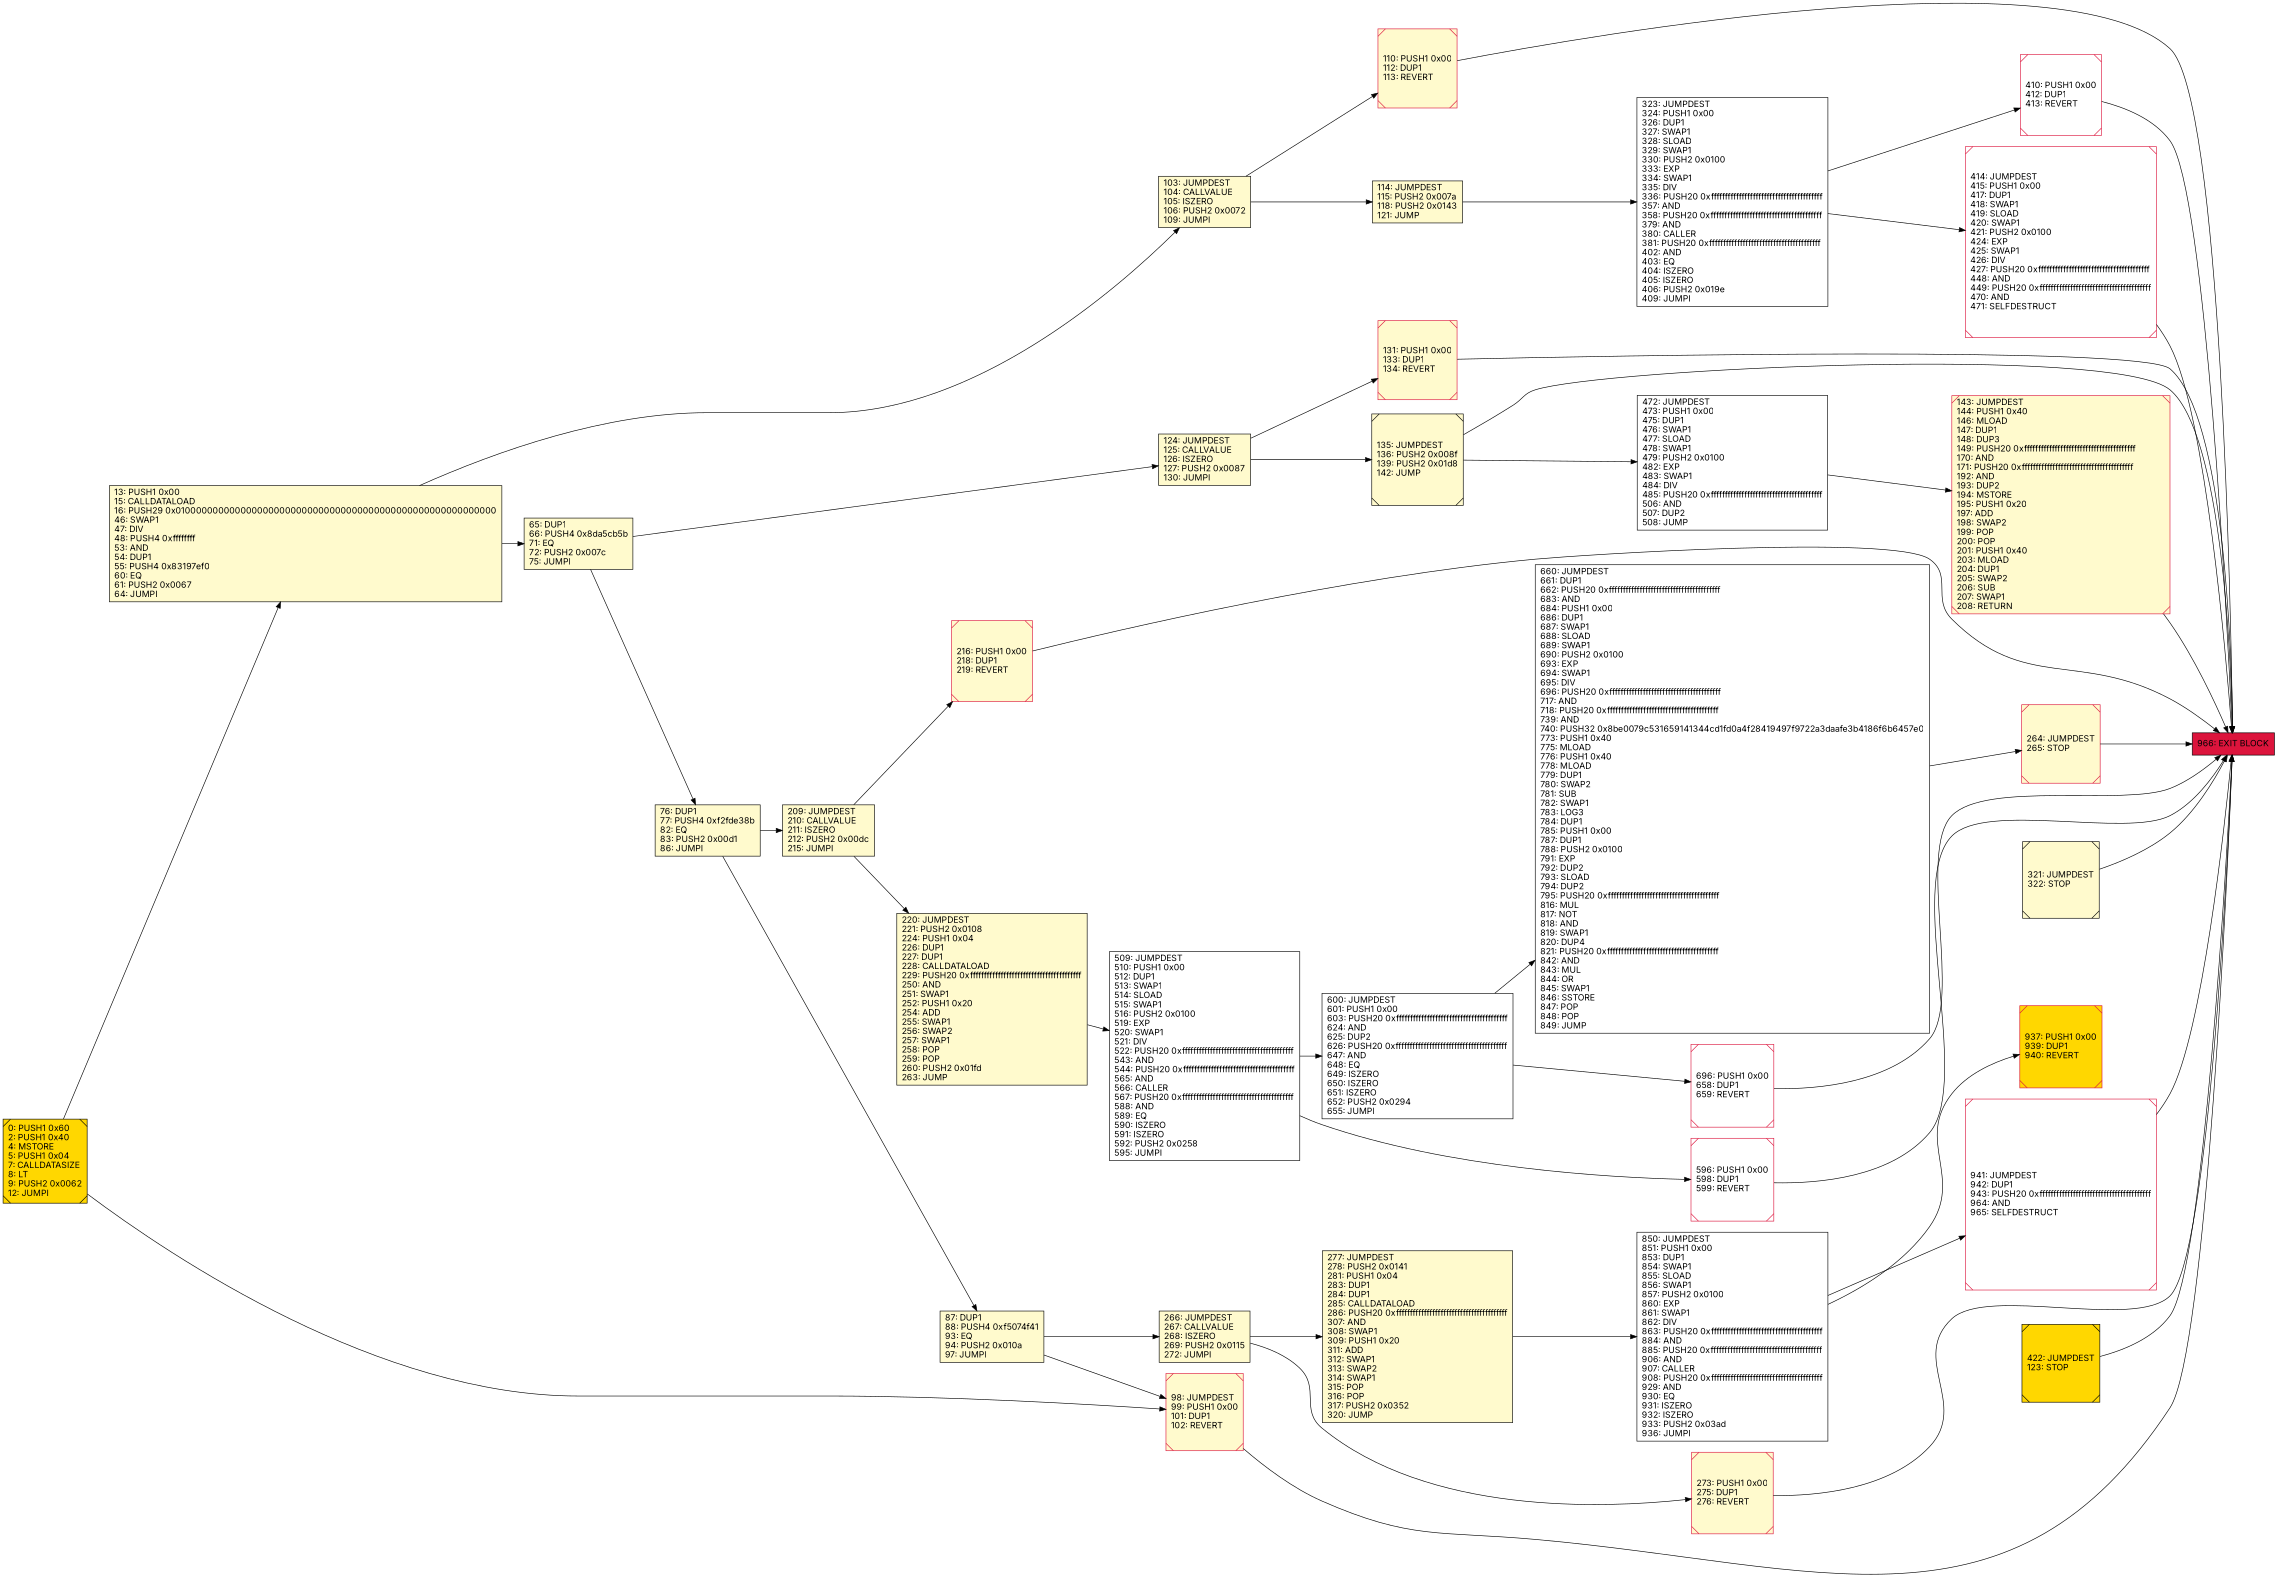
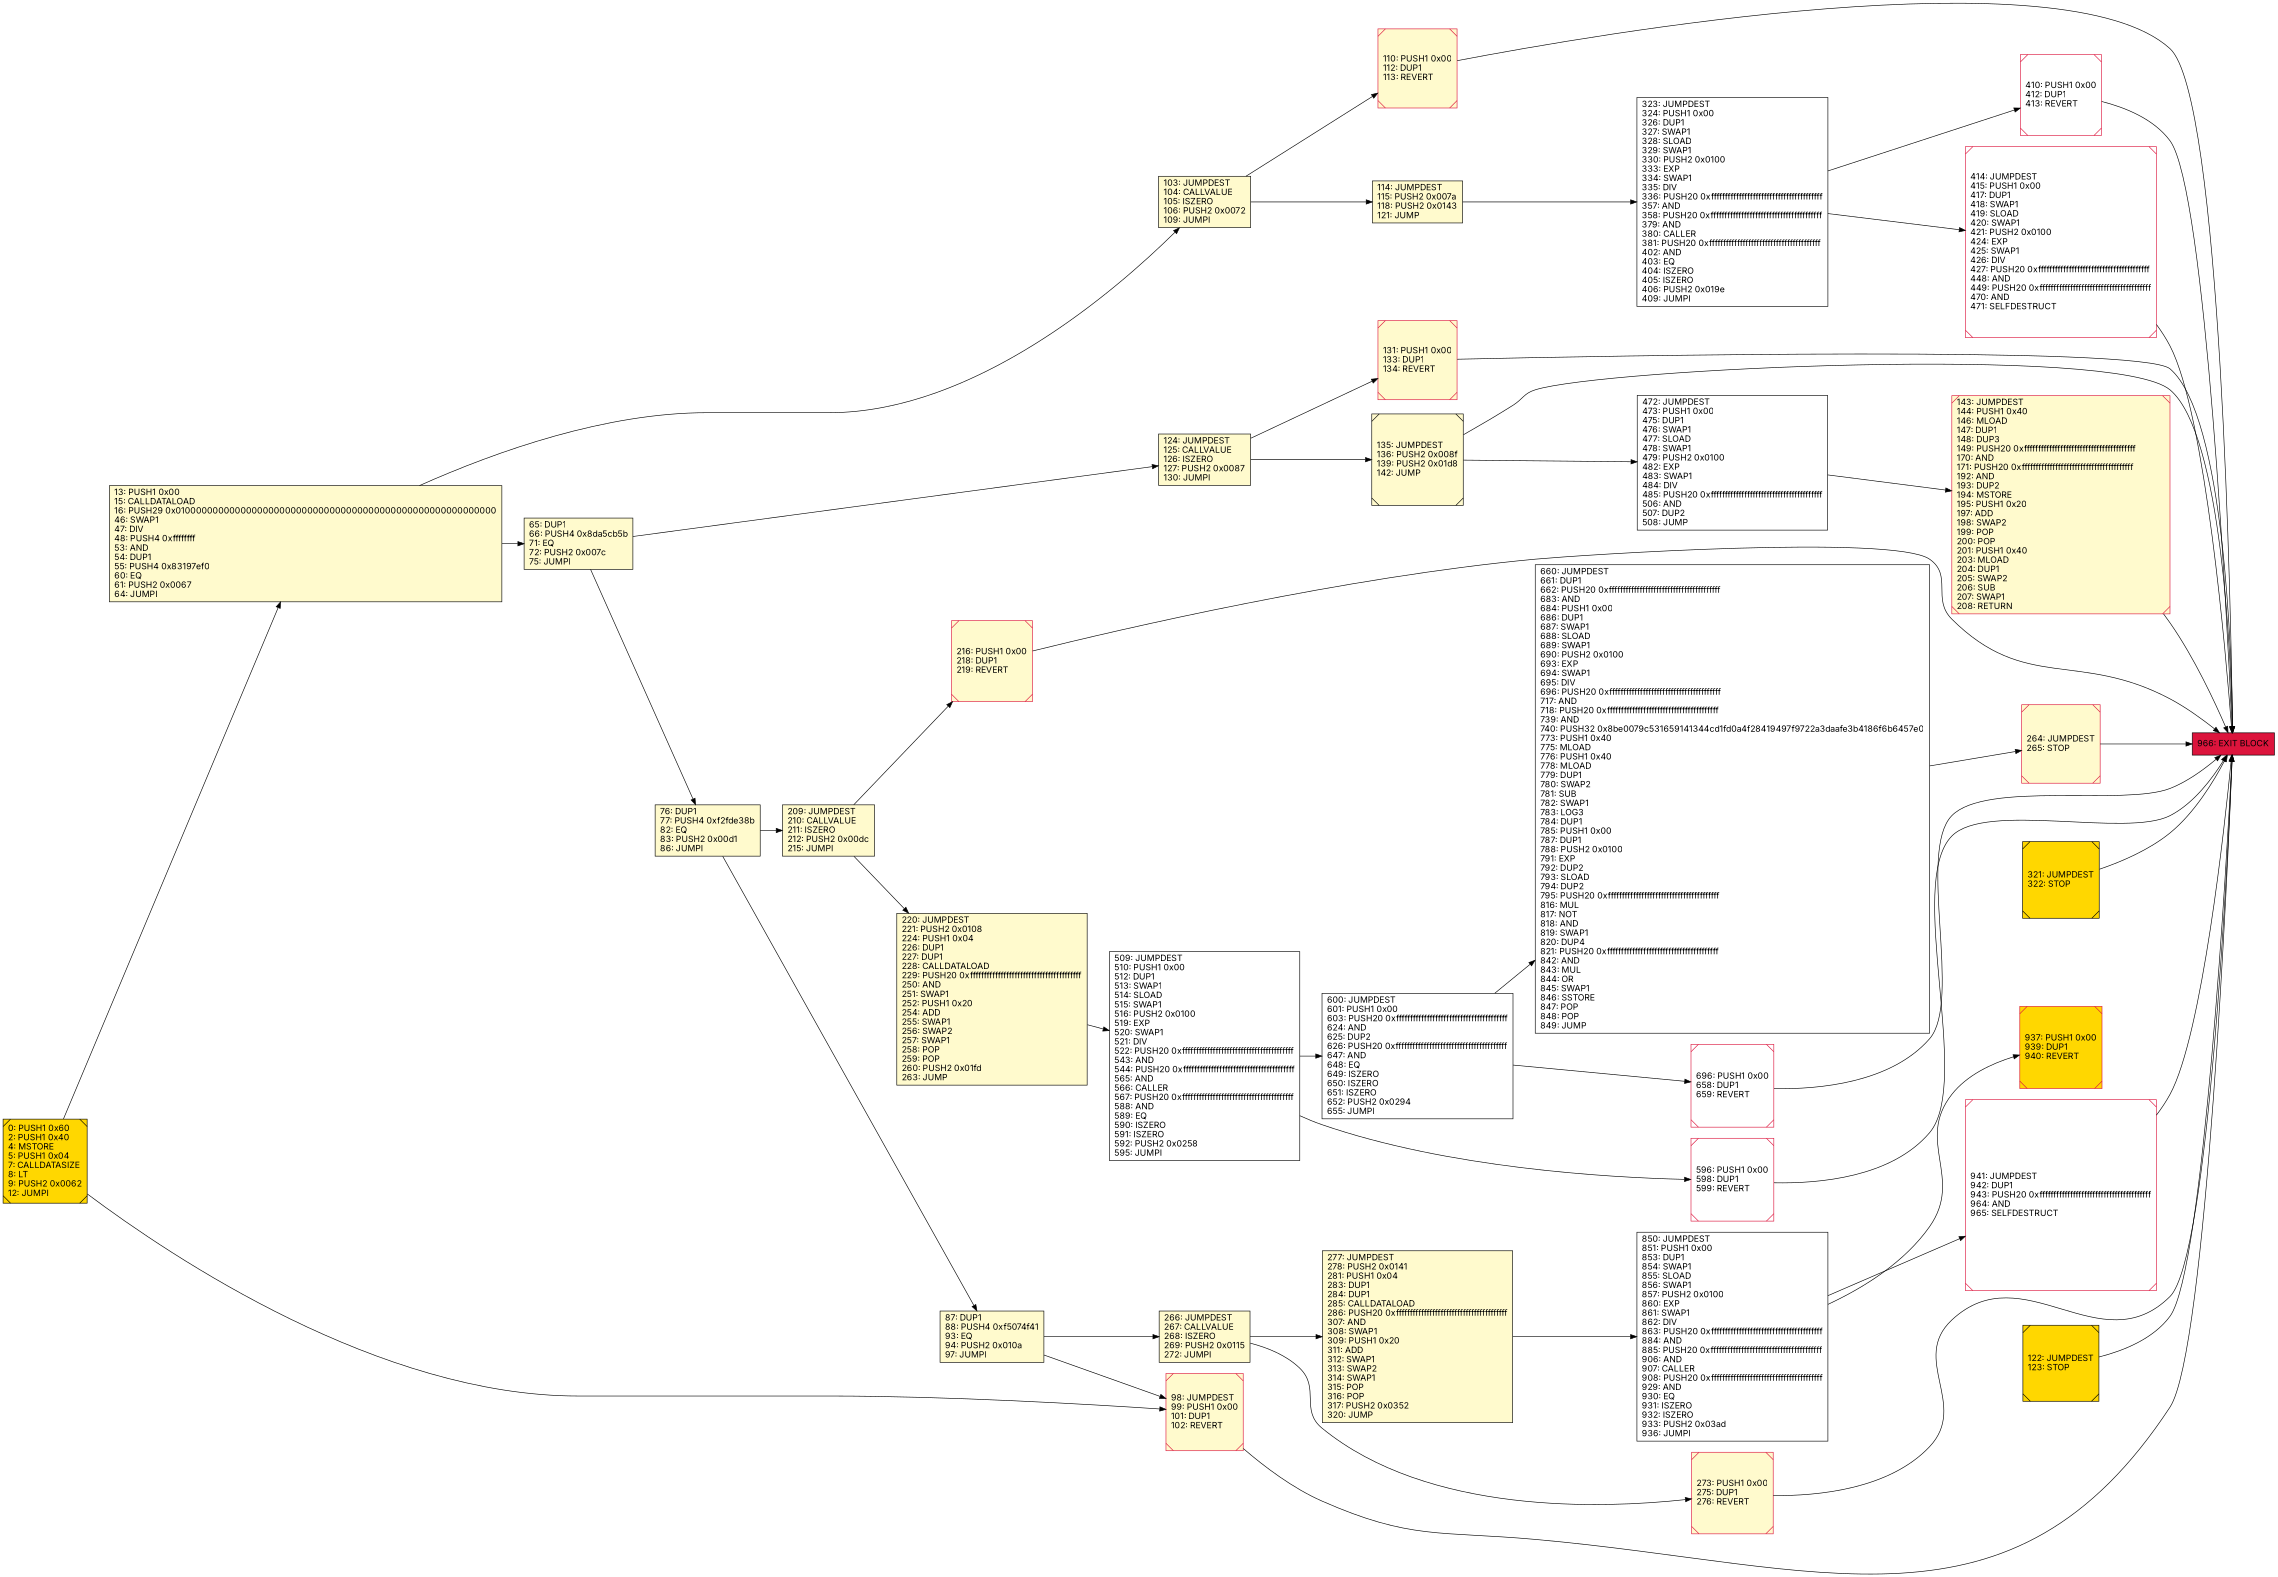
node "321: JUMPDEST 322: STOP": fillcolor lemonchiffon -> gold
node "422: JUMPDEST 123: STOP": label "422: JUMPDEST 123: STOP" -> "122: JUMPDEST 123: STOP"
